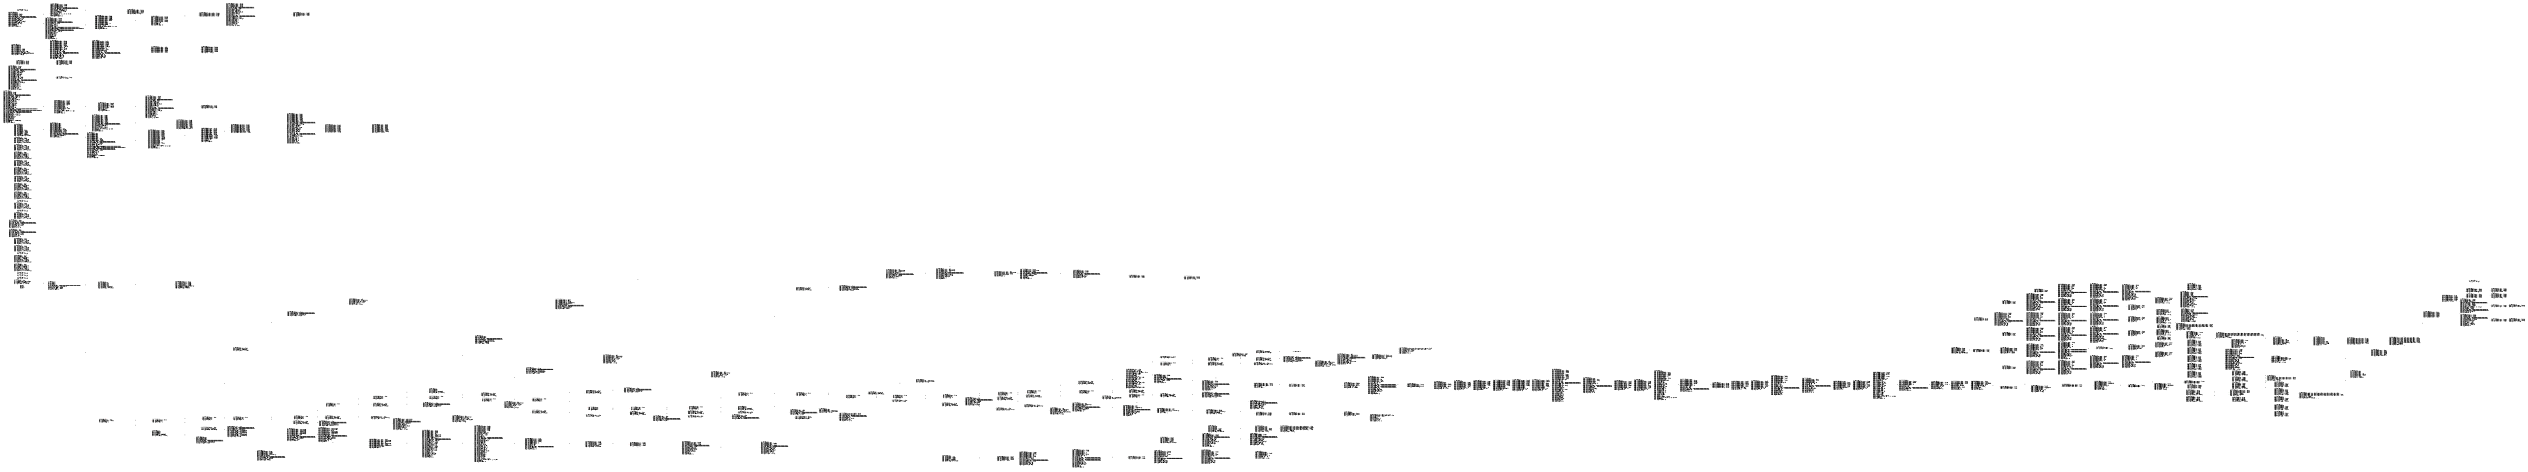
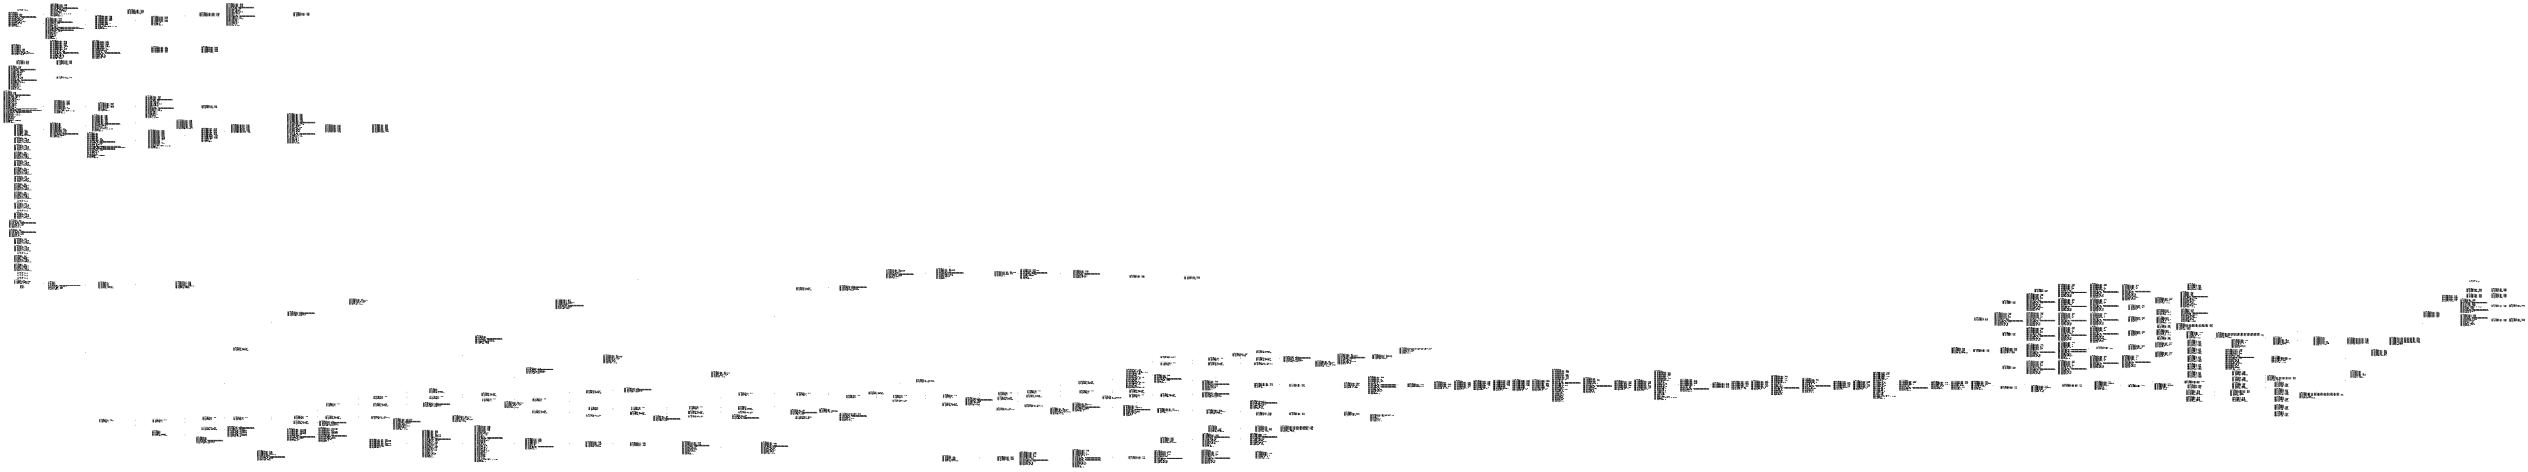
node "----- BLOCK ~138 -----": removed
